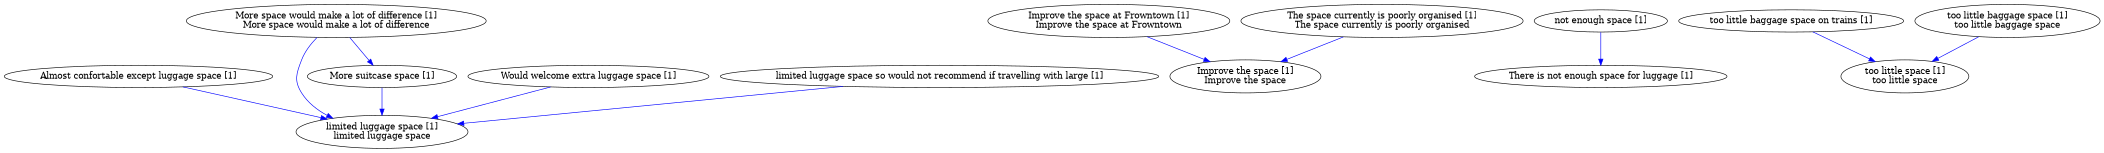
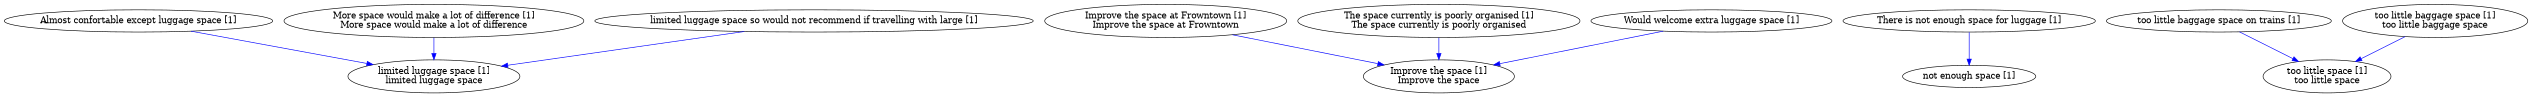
edge "not enough space [1]" -> "There is not enough space for luggage [1]": reversed
node "More suitcase space [1]": removed
edge "Would welcome extra luggage space [1]" -> "limited luggage space [1] limited luggage space": now "Would welcome extra luggage space [1]" -> "Improve the space [1] Improve the space"
